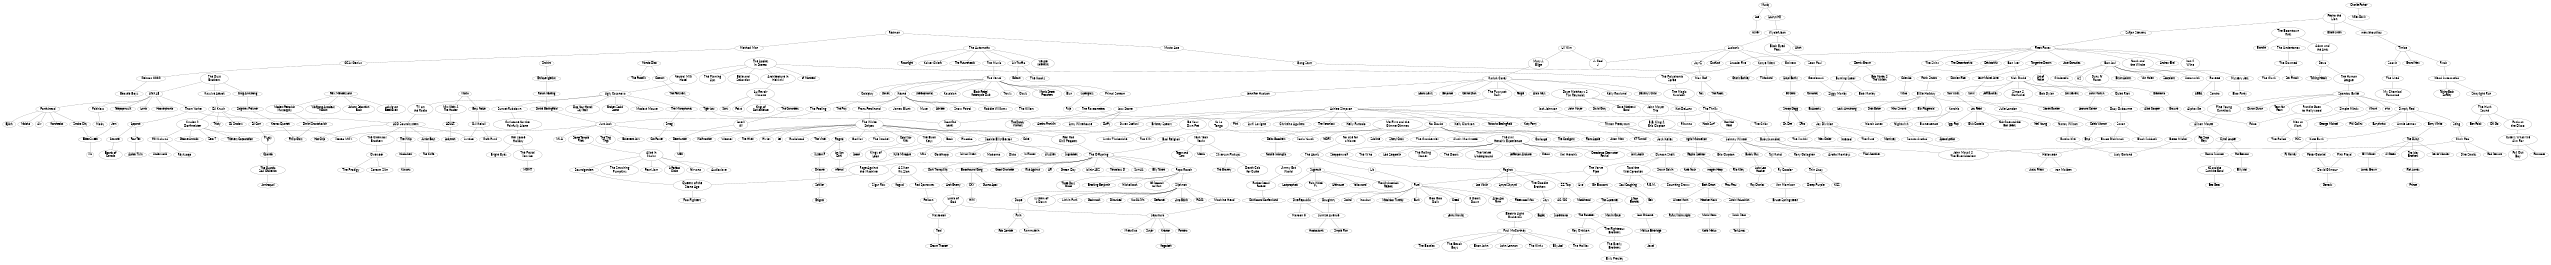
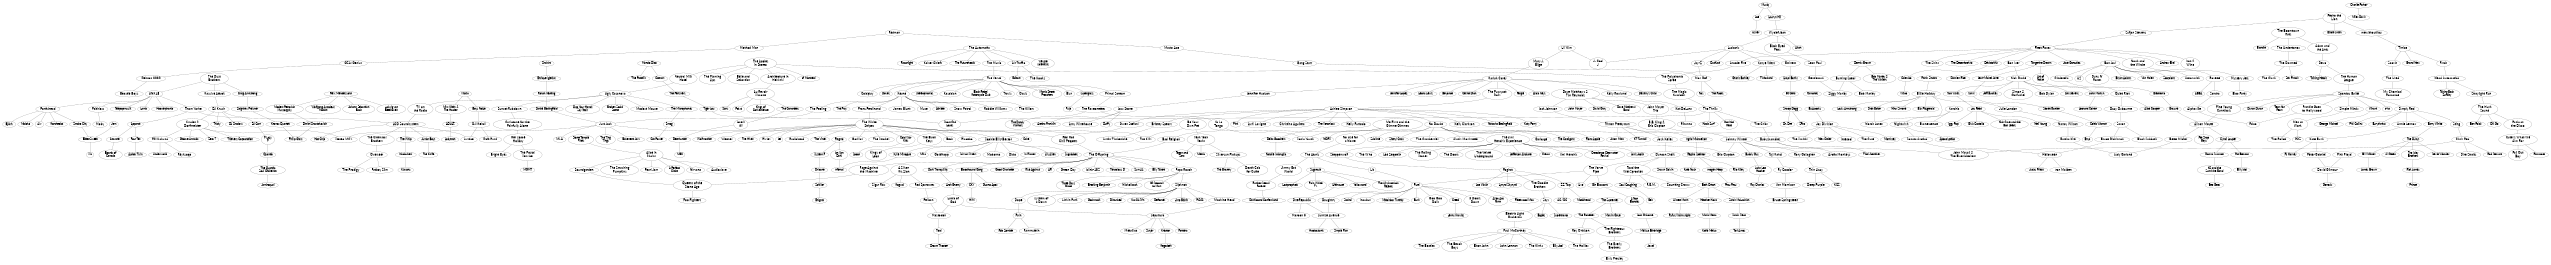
node "Jennifer Lopez": added
node "Scream Slim": label "Scream Slim" -> "Fatboy Slim"
